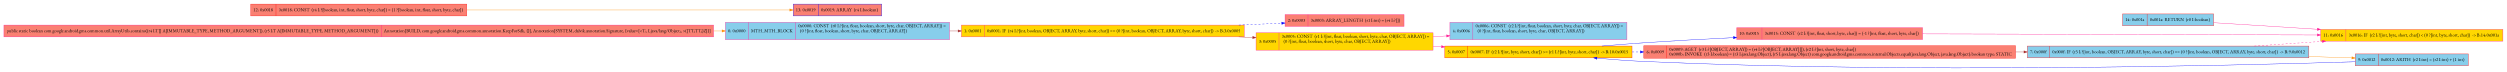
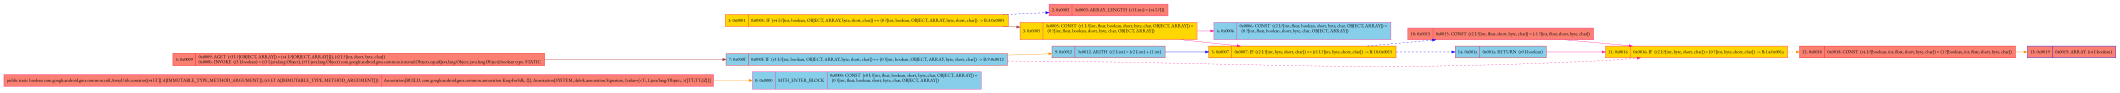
node "0: 0x0000": text "MTH_MTH_BLOCK" -> "MTH_ENTER_BLOCK"
edge "0: 0x0000" -> "1: 0x0001": removed
node "1: 0x0001": color deeppink -> red
edge "5: 0x0007" -> "10: 0x0015": style solid -> dashed
edge "5: 0x0007" -> "6: 0x0009": now "5: 0x0007" -> "14: 0x001a"
edge "11: 0x0016" -> "12: 0x0018": added
